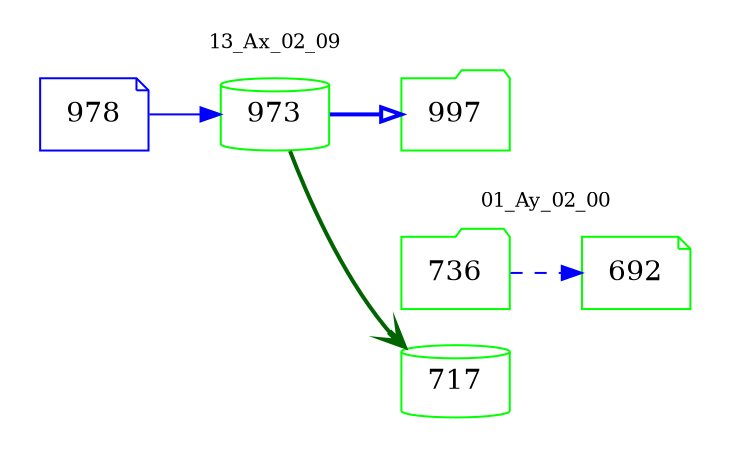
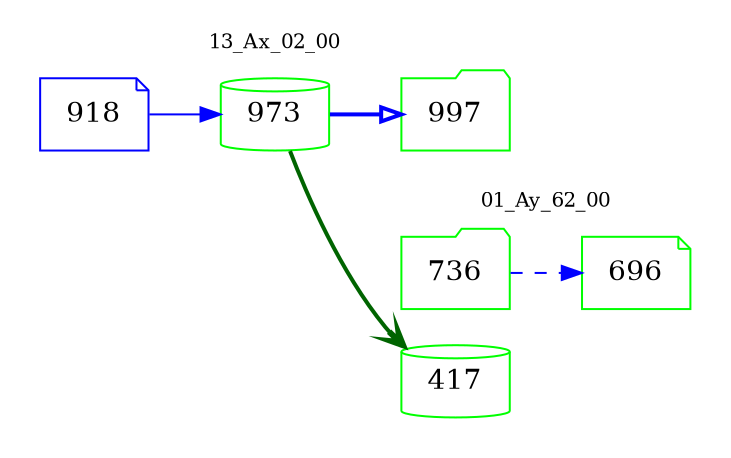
cluster "13_Ax_02_09": label "13_Ax_02_09" -> "13_Ax_02_00"
node "978": label "978" -> "918"
cluster "01_Ay_02_00": label "01_Ay_02_00" -> "01_Ay_62_00"
node "692": label "692" -> "696"
node "717": label "717" -> "417"
